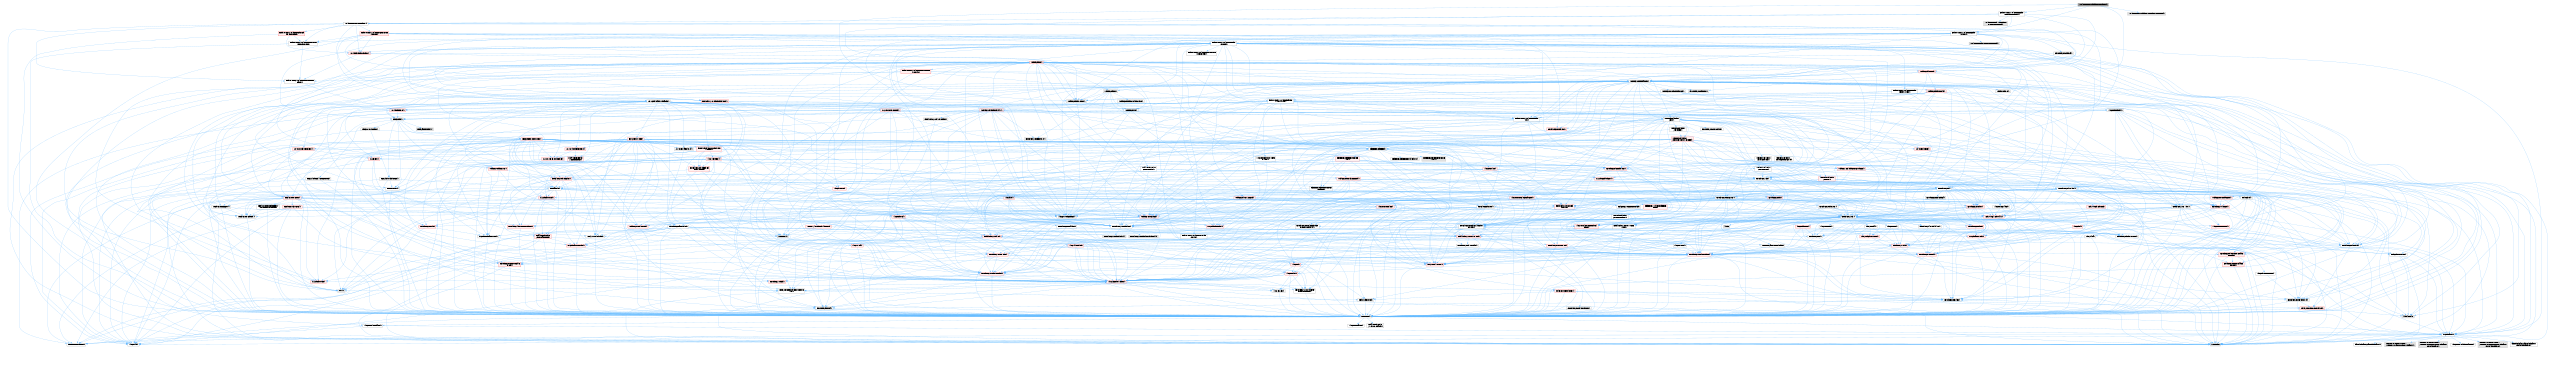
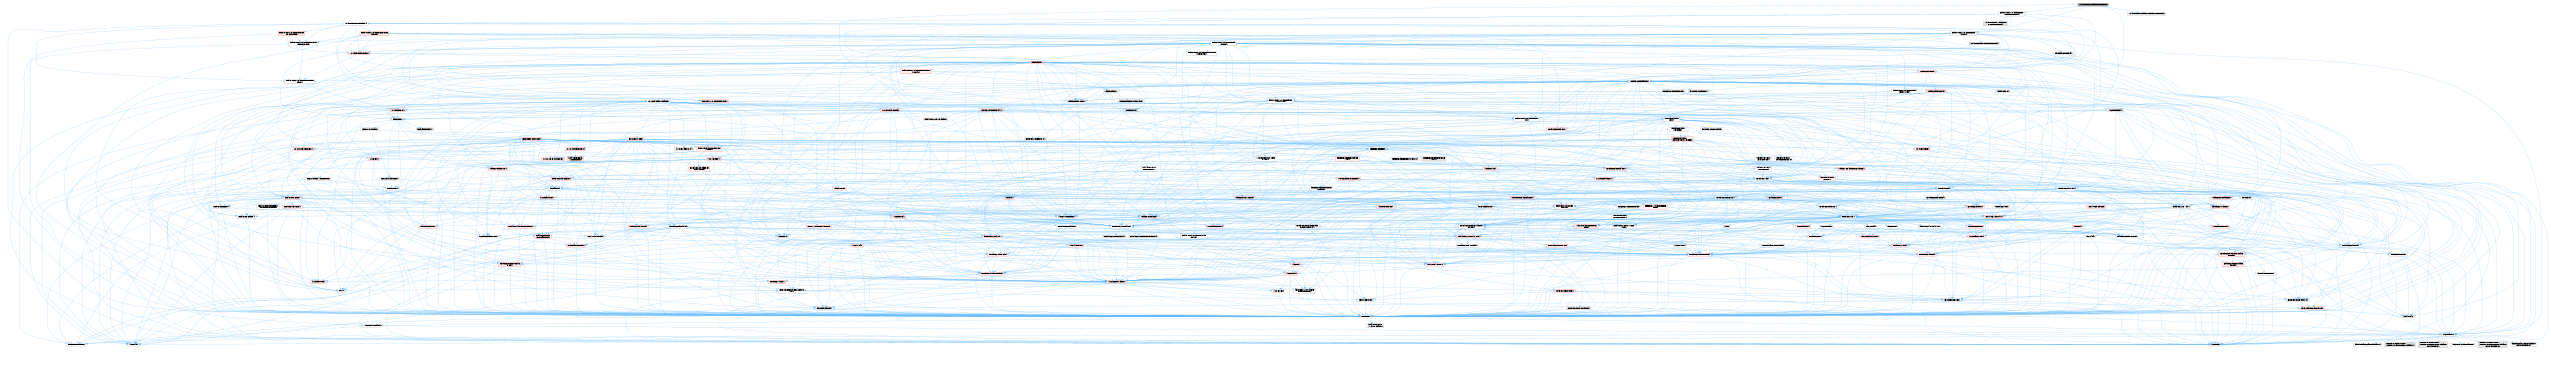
node "Misc/CoreDefines.h": removed
